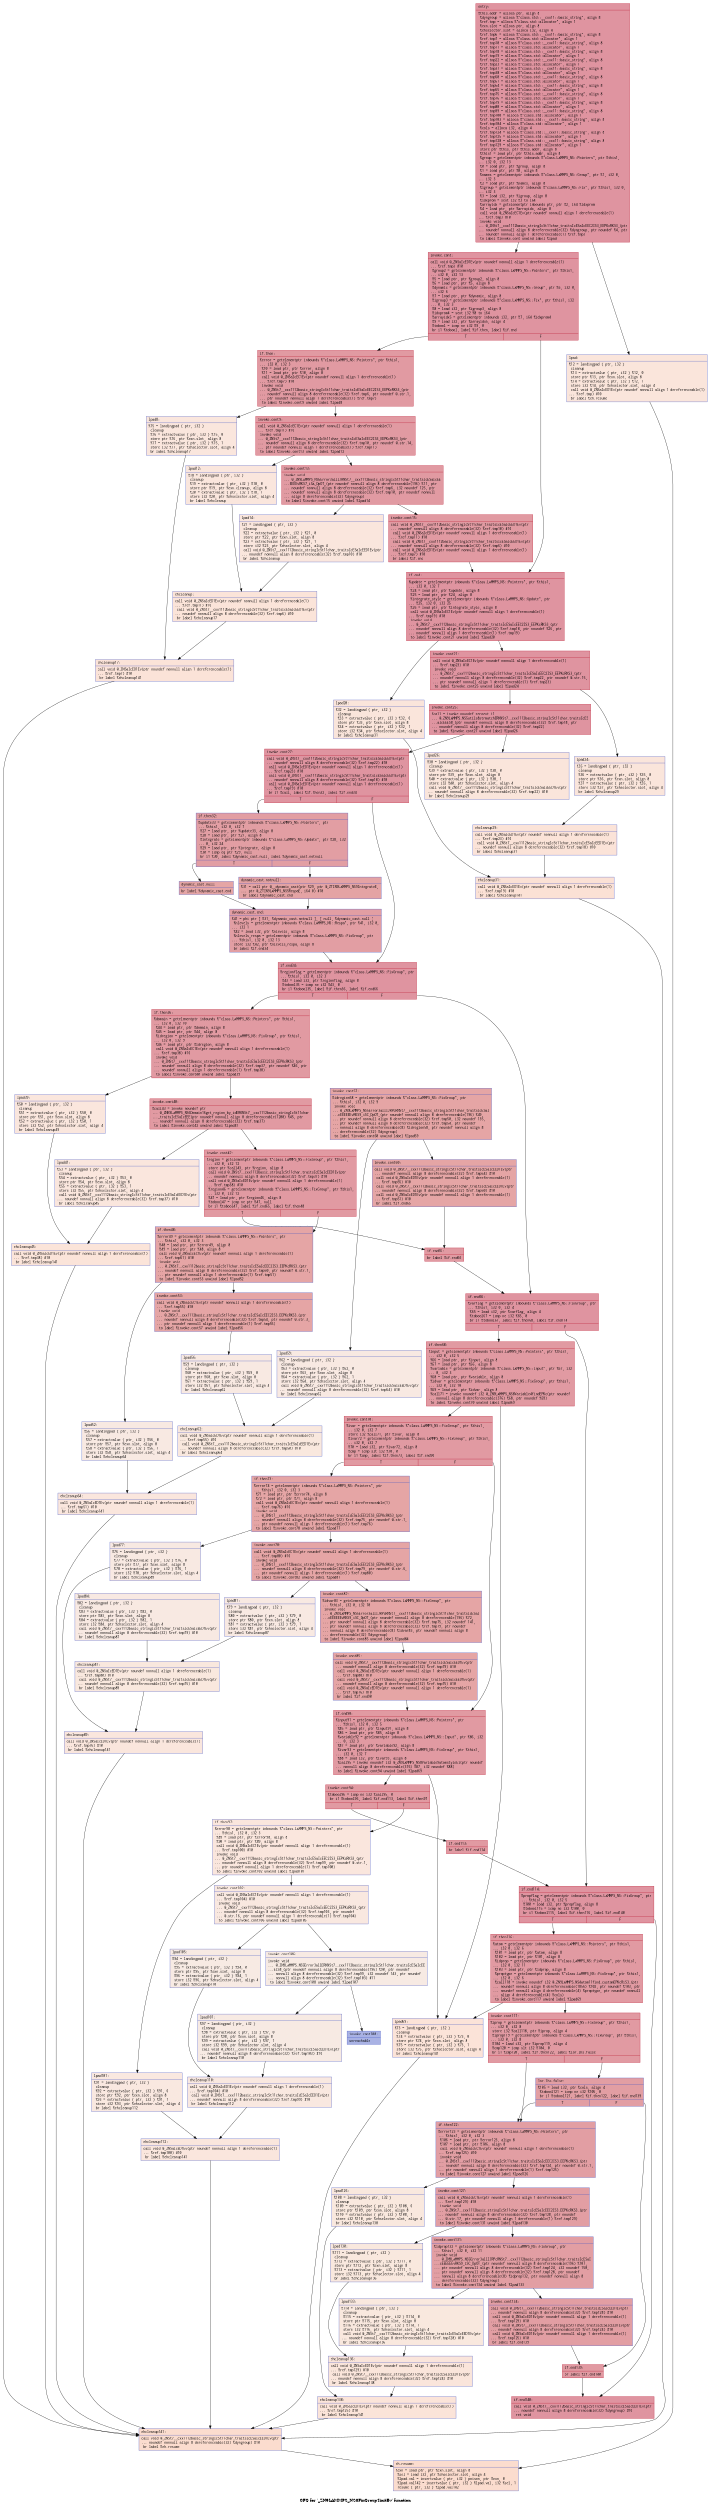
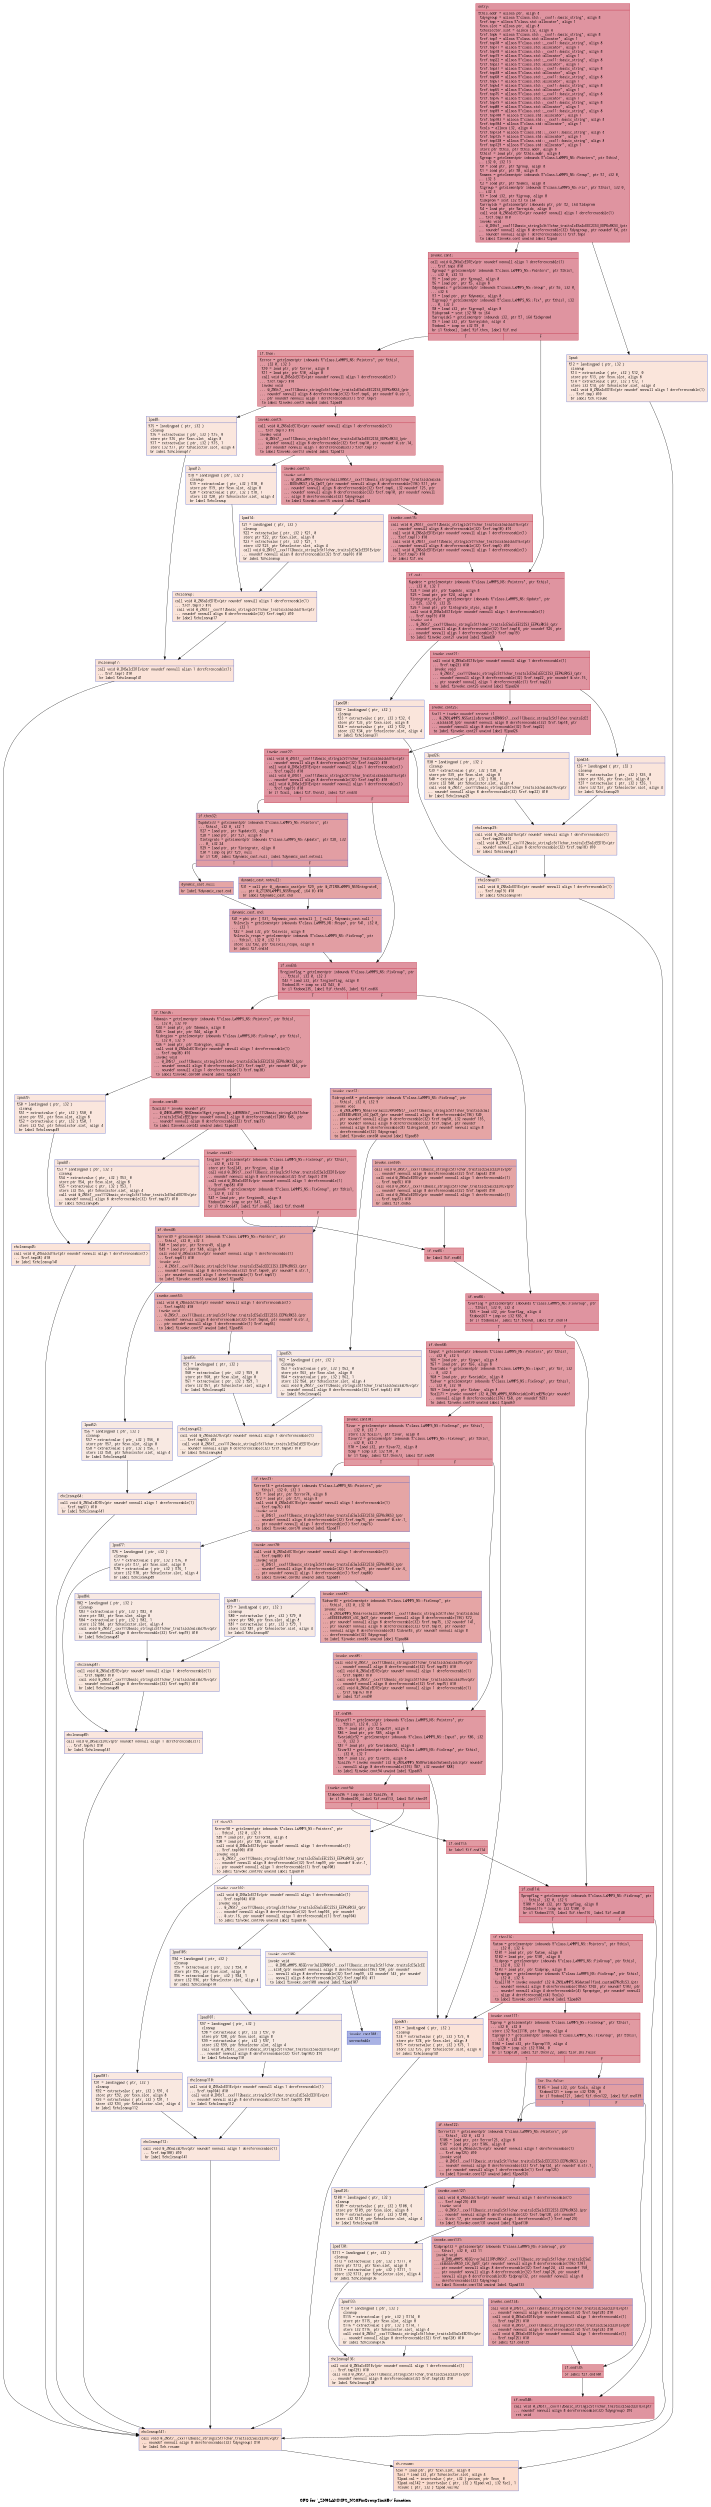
node "lpad12:": text "store ptr %19, ptr %exn.cleanup, align 8" -> "store ptr %19, ptr %exn.slot, align 8"
edge "lpad26:" -> "ehcleanup29:": added
edge "lpad105:" -> "ehcleanup110:": now "lpad105:" -> "lpad107:"
node "ehcleanup138:": removed
